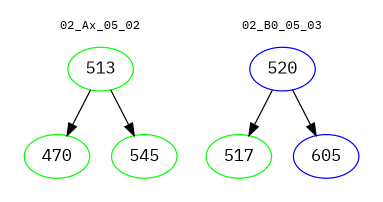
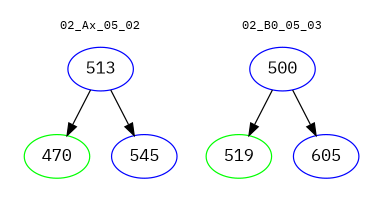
node "513": color green -> blue
node "520": label "520" -> "500"
node "545": color green -> blue
node "517": label "517" -> "519"
